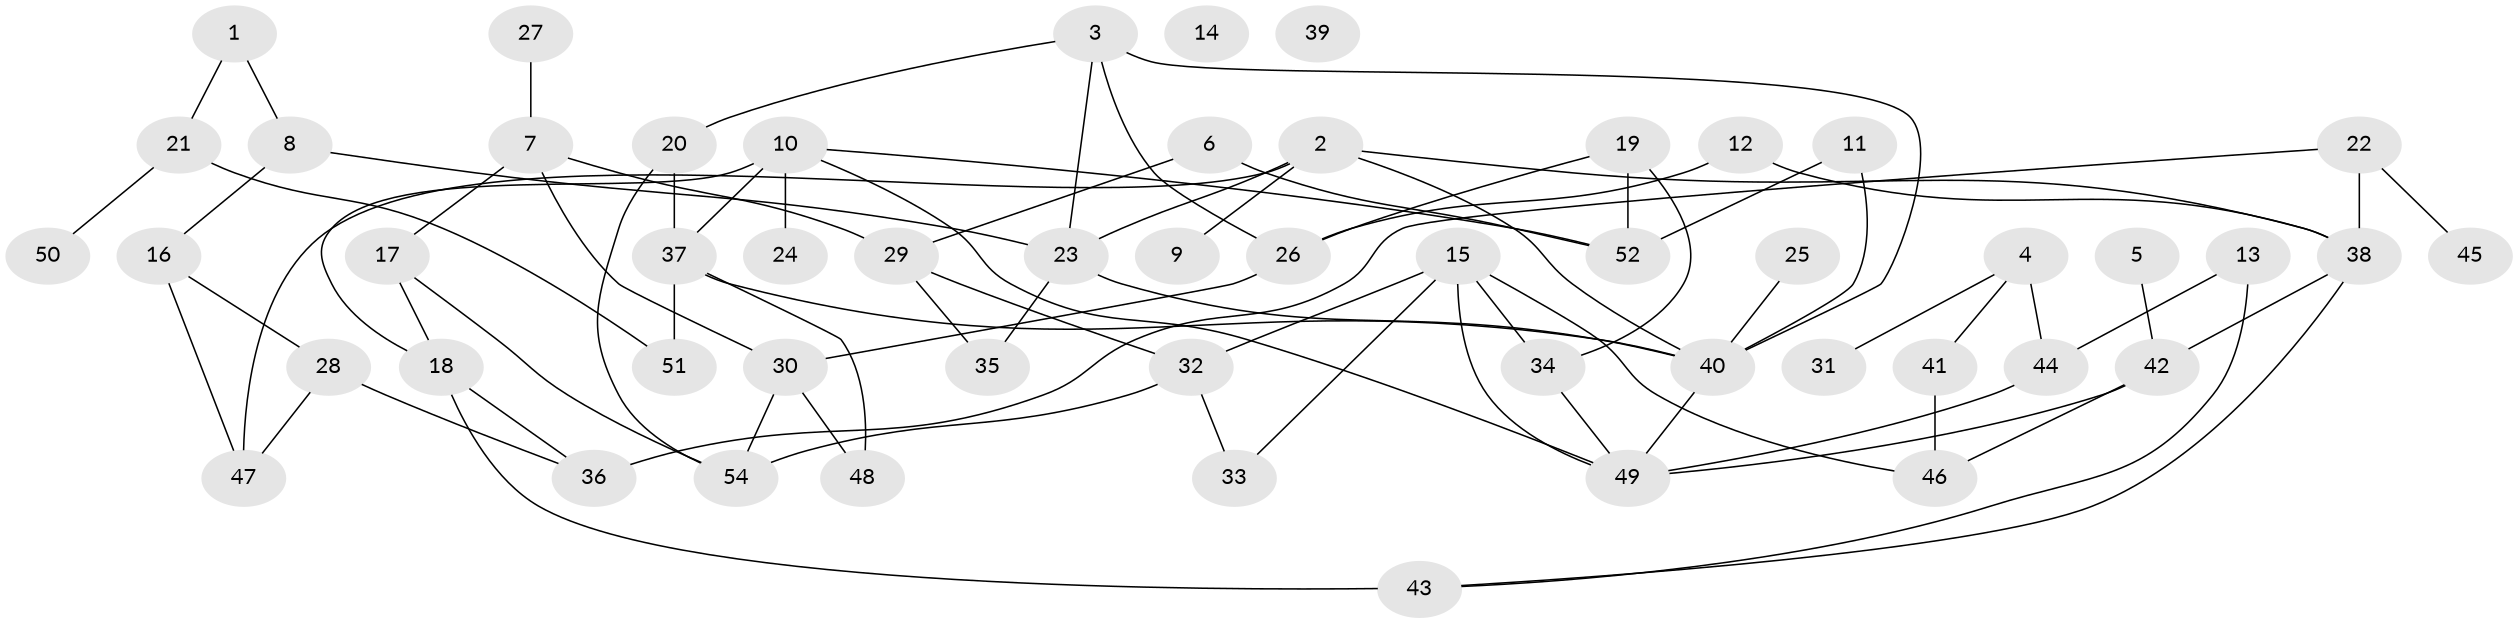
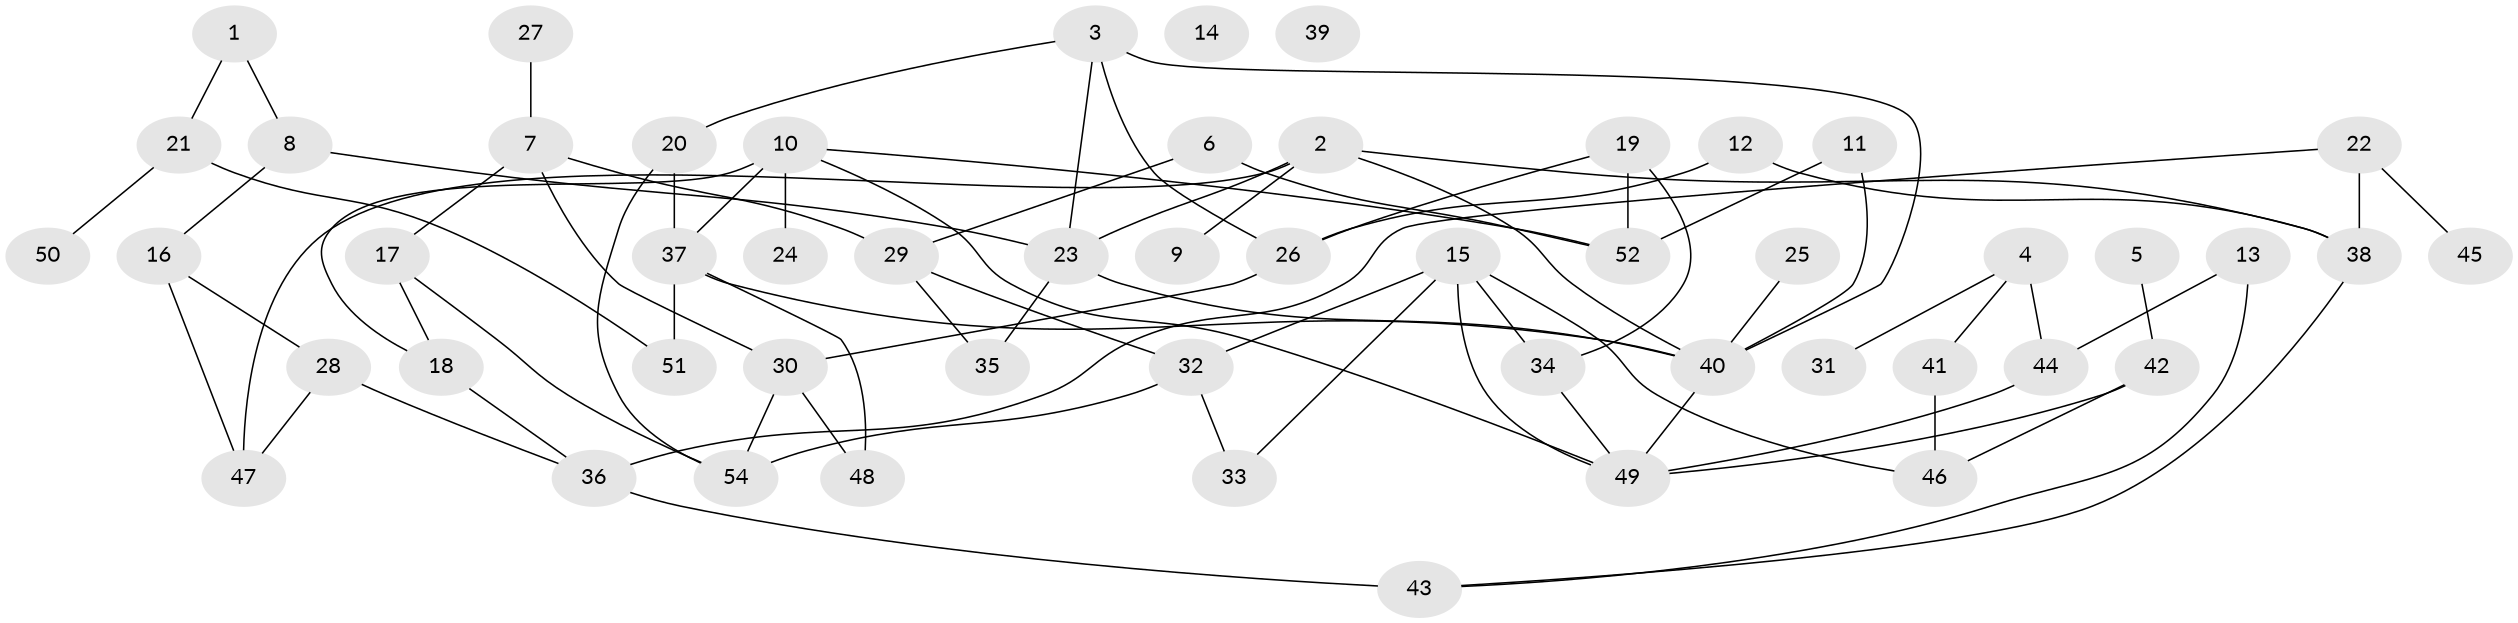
edge "38" -- "42": removed
edge "18" -- "43": now "36" -- "43"
